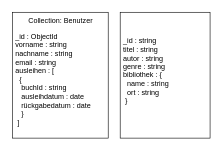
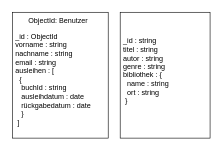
node "Collection: Benutzer": label "Collection: Benutzer" -> "ObjectId: Benutzer"
